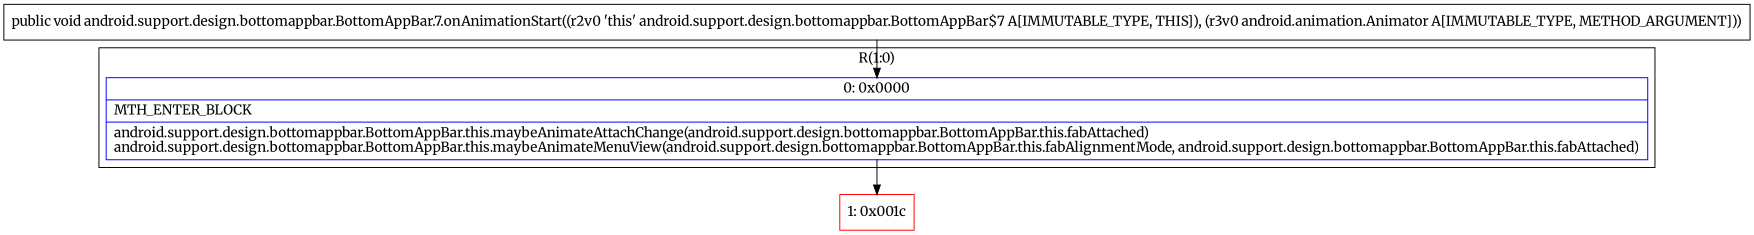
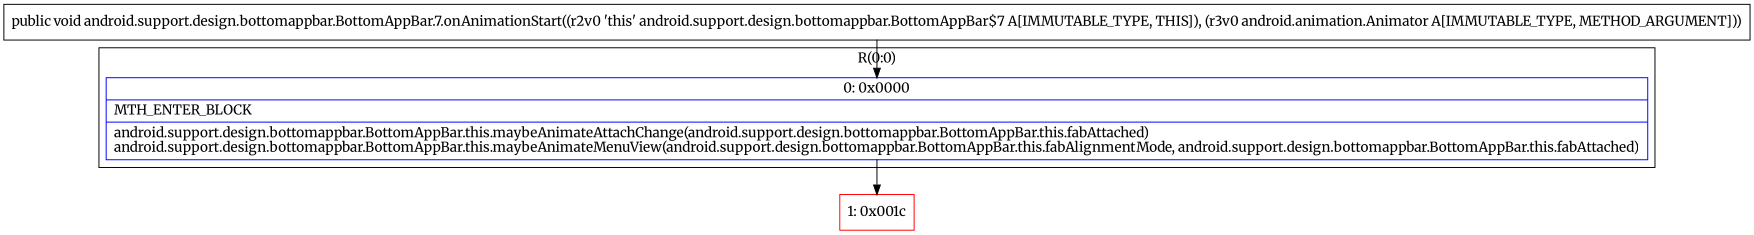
cluster "R(1:0)": label "R(1:0)" -> "R(0:0)"
